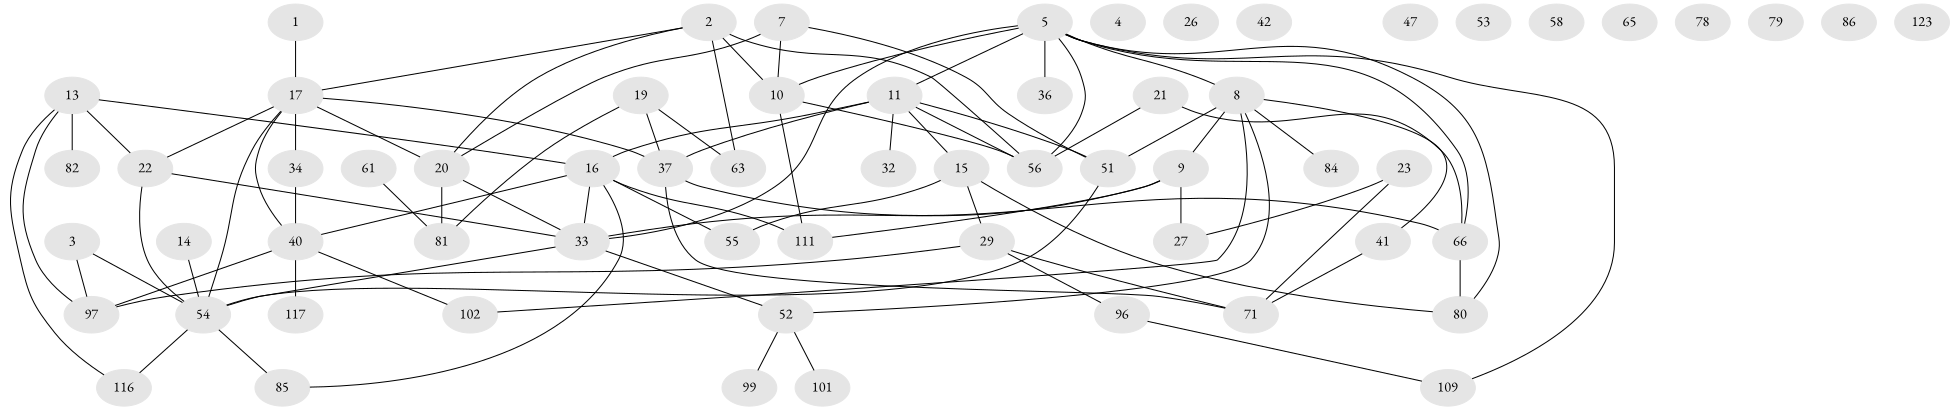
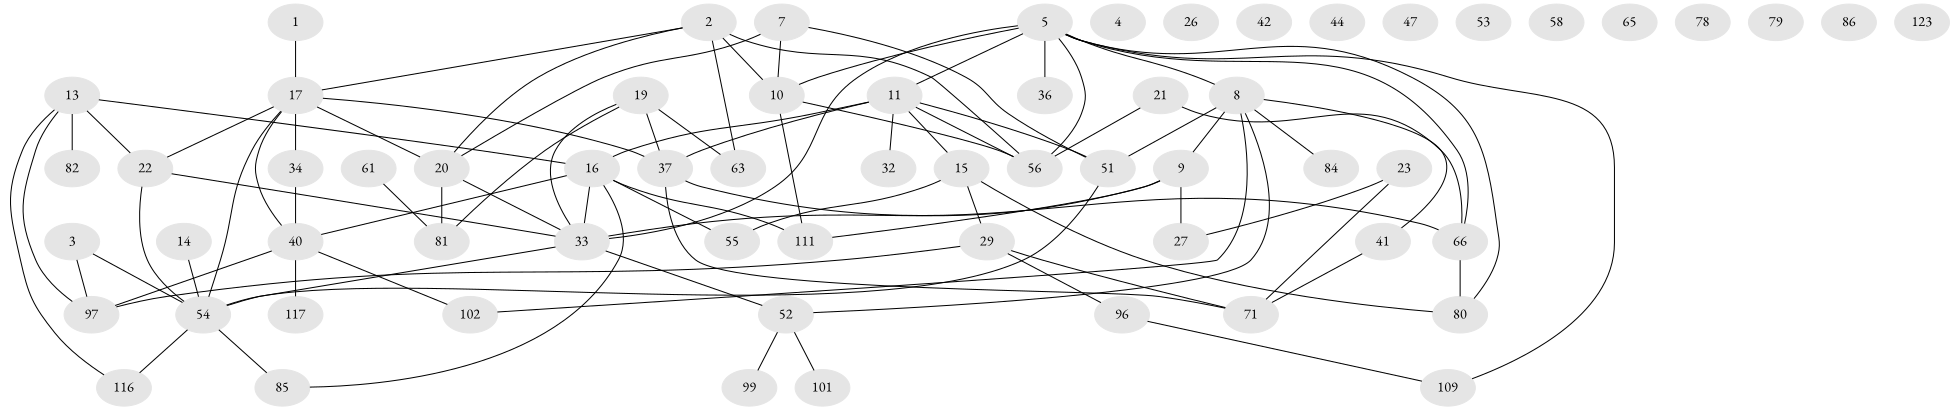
node "44": added
edge "19" -- "33": added
